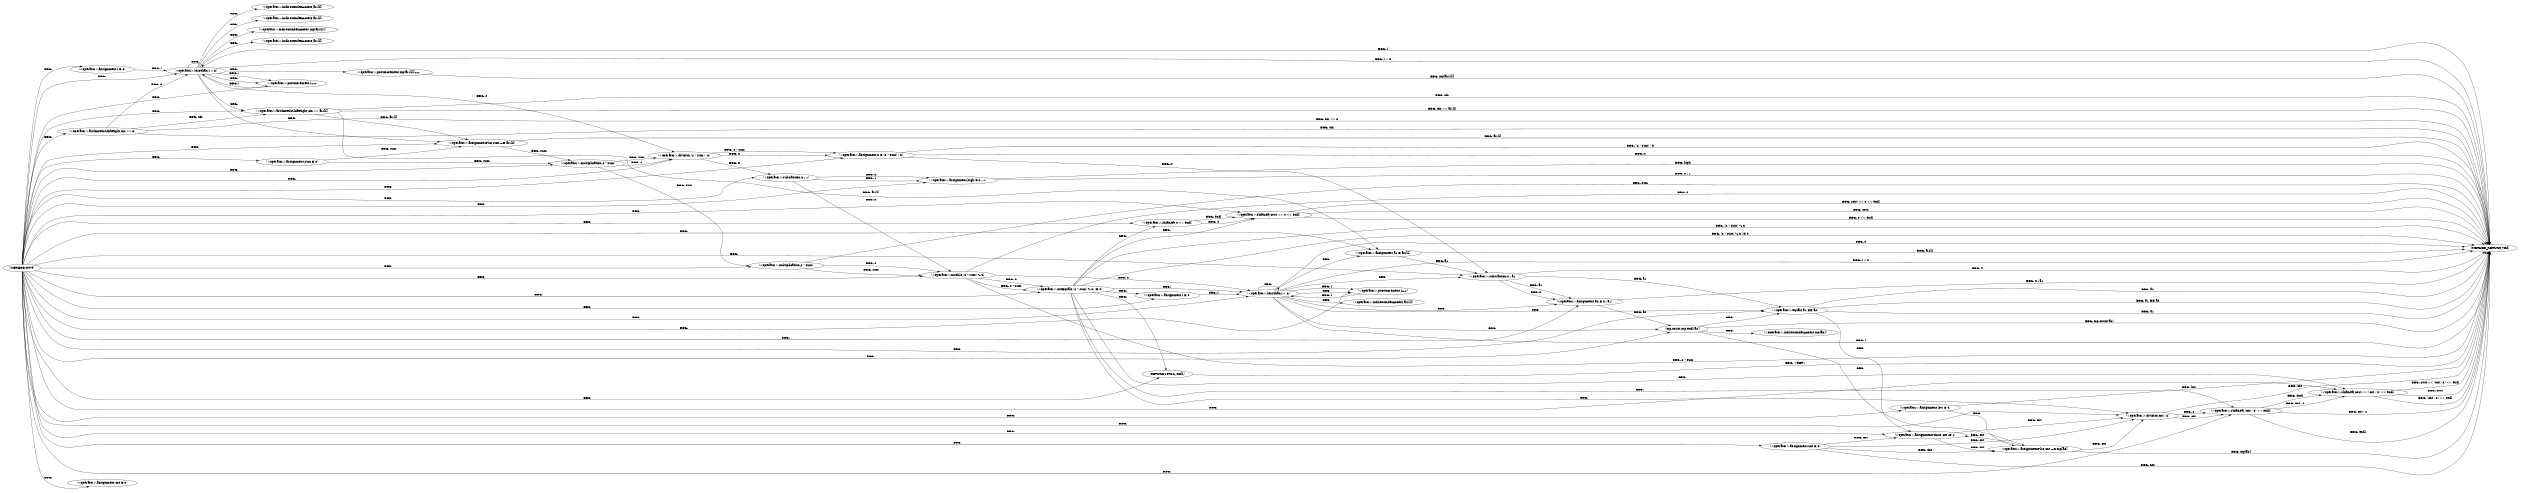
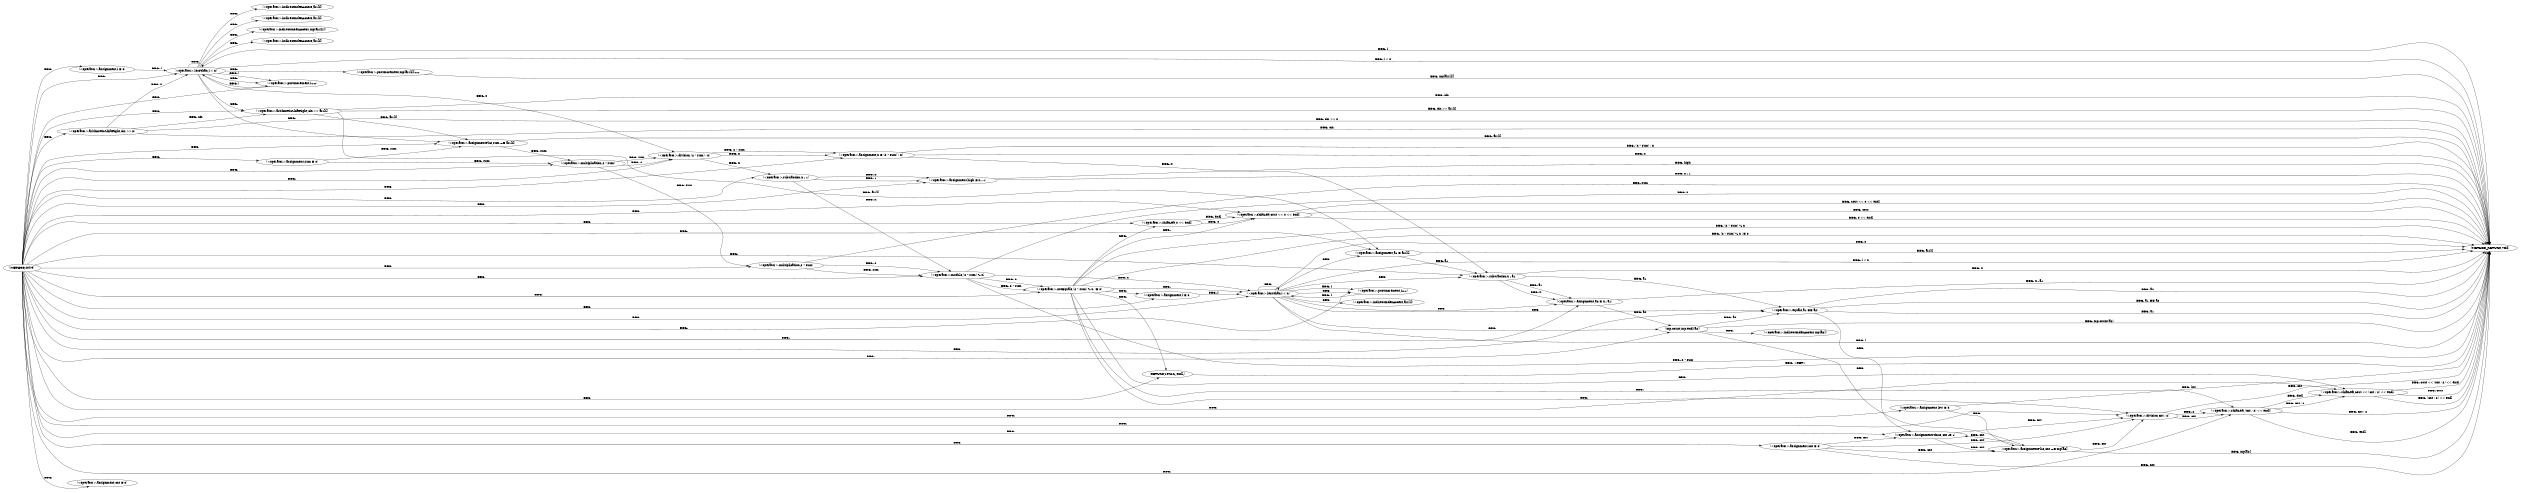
edge "(mp.count,mp.endl(a2))" -> "(<operator>.equals,a1 == a2)": label "CDG: " -> "DDG: a2"
